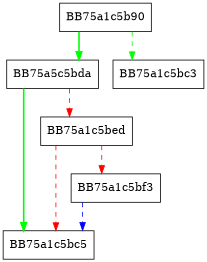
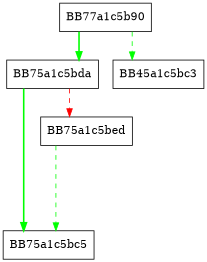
node "BB75a1c5b90": label "BB75a1c5b90" -> "BB77a1c5b90"
node "BB75a5c5bda": label "BB75a5c5bda" -> "BB75a1c5bda"
node "BB75a1c5bc3": label "BB75a1c5bc3" -> "BB45a1c5bc3"
edge "BB75a1c5bed" -> "BB75a1c5bc5": color red -> green
node "BB75a1c5bf3": removed
